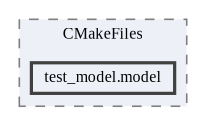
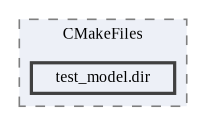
node "test_model.model": label "test_model.model" -> "test_model.dir"
